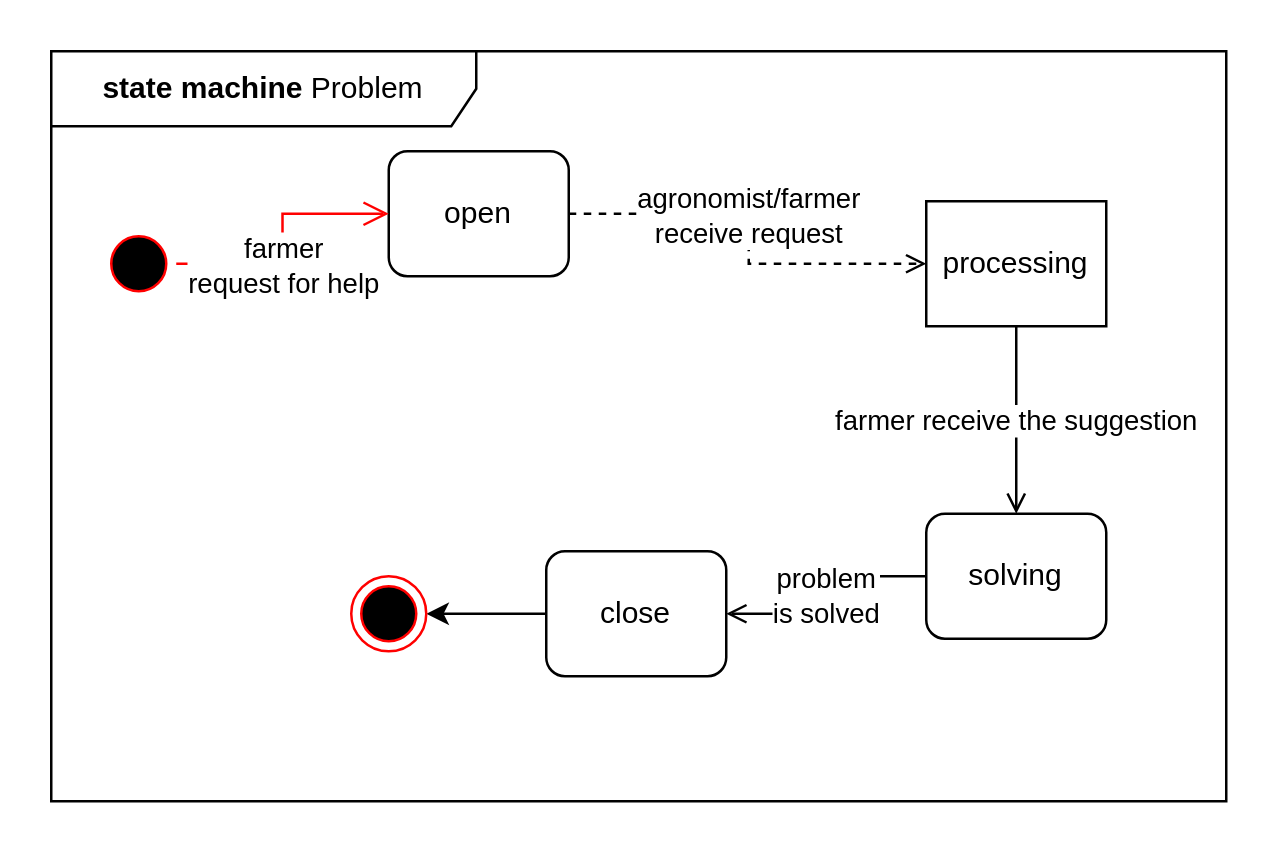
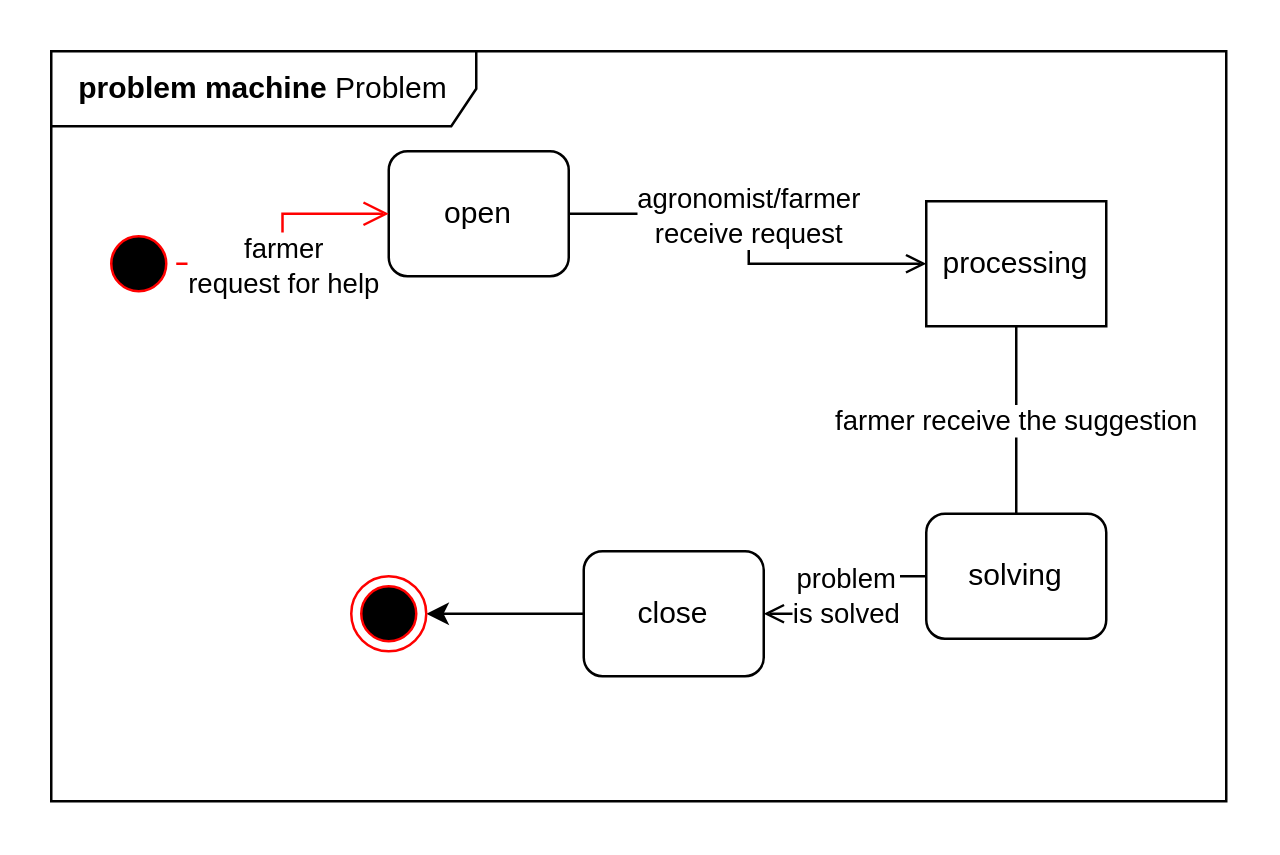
node "state machine Problem": label "state machine Problem" -> "problem machine Problem"
edge "open" -> "processing": style dashed -> solid
edge "processing" -> "solving": arrowhead open -> none
node "close": moved (636, 614) -> (674, 614)
